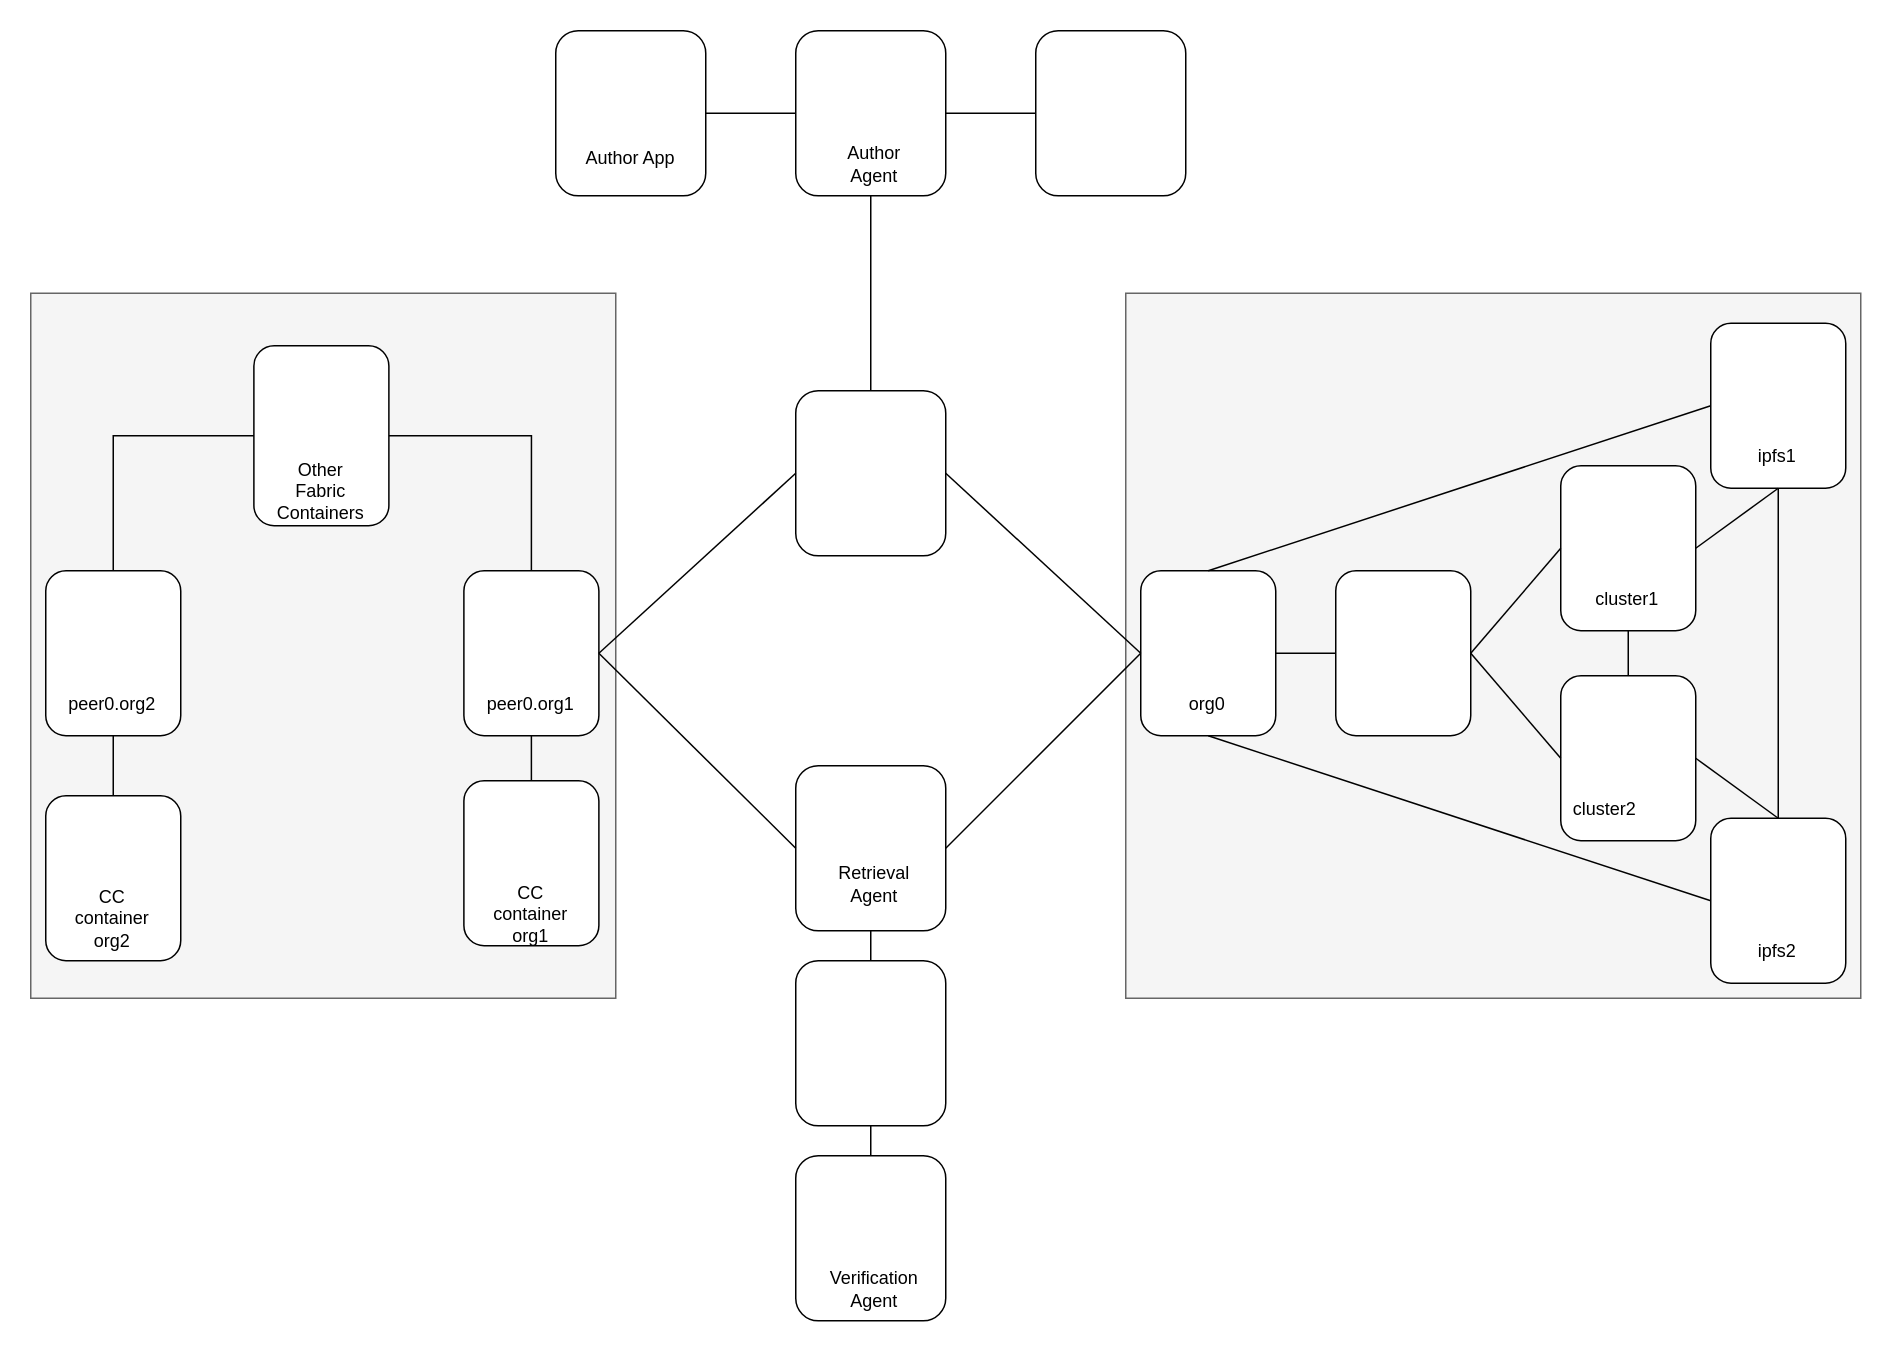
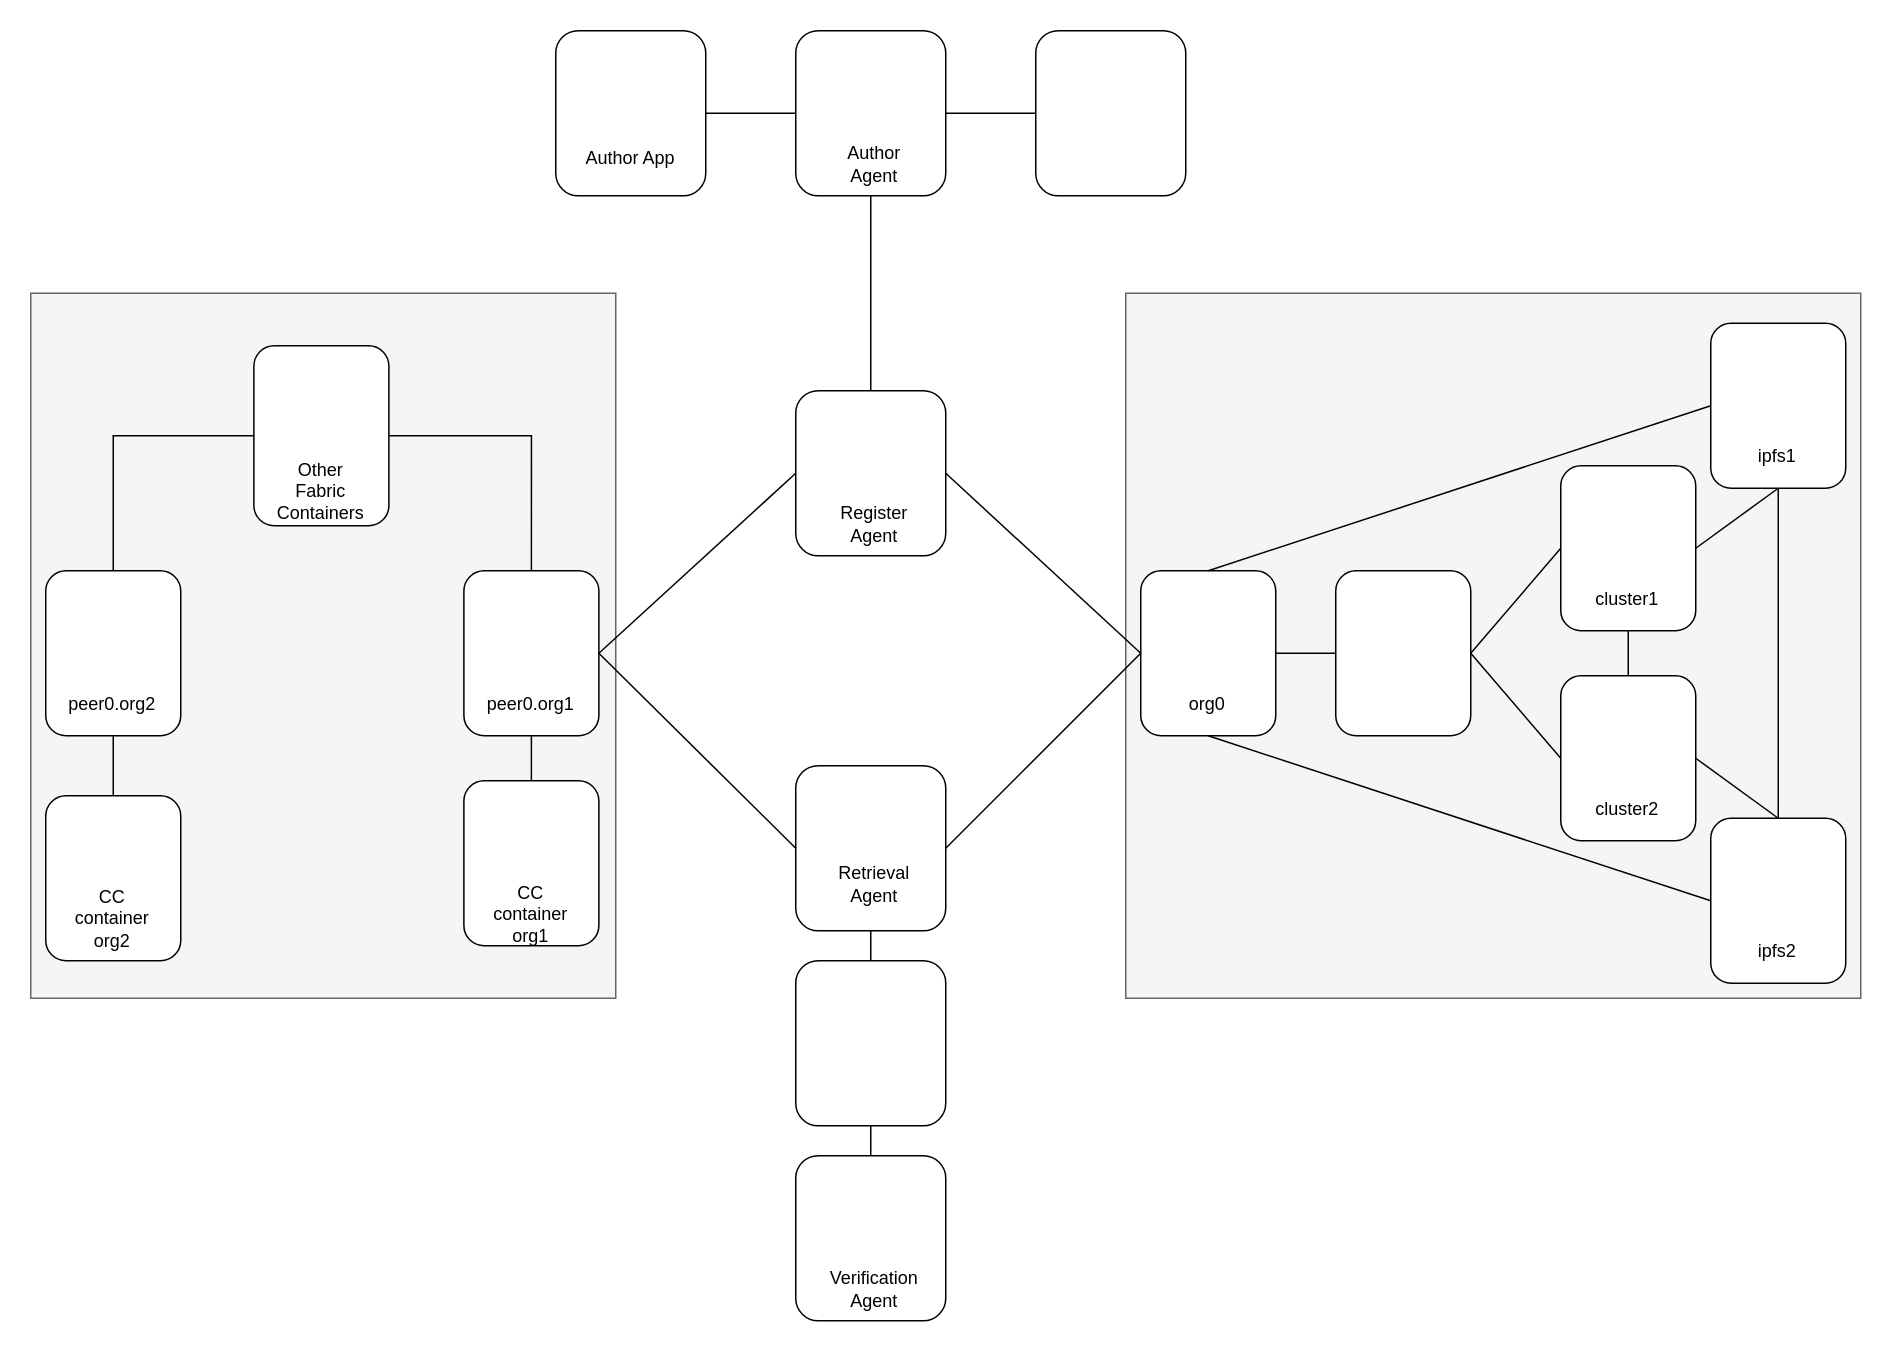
node "Register Agent": added
node "cluster2": moved (1606, 809) -> (1628, 809)
